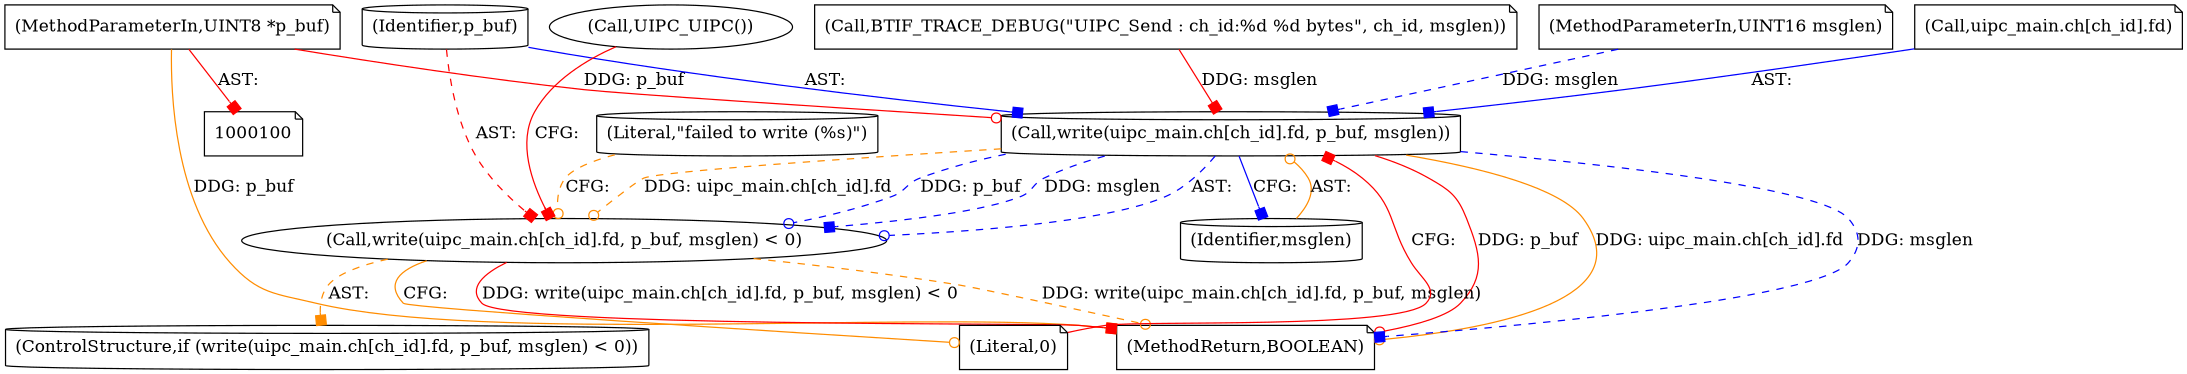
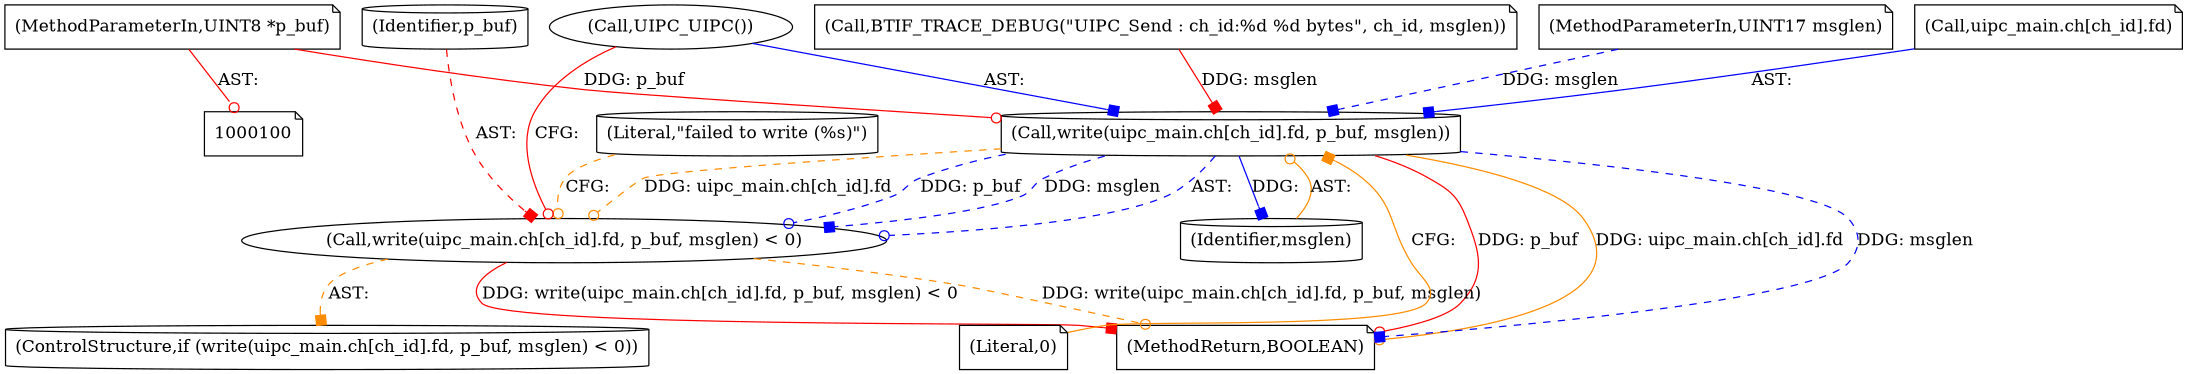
node "(MethodParameterIn,UINT16 msglen)": label "(MethodParameterIn,UINT16 msglen)" -> "(MethodParameterIn,UINT17 msglen)"
edge "(MethodParameterIn,UINT8 *p_buf)" -> "1000100": arrowhead box -> odot
edge "(Identifier,p_buf)" -> "(Call,write(uipc_main.ch[ch_id].fd, p_buf, msglen))": now "(Call,UIPC_UIPC())" -> "(Call,write(uipc_main.ch[ch_id].fd, p_buf, msglen))"
edge "(Call,UIPC_UIPC())" -> "(Call,write(uipc_main.ch[ch_id].fd, p_buf, msglen) < 0)": arrowhead box -> odot
edge "(Call,write(uipc_main.ch[ch_id].fd, p_buf, msglen))" -> "(Identifier,msglen)": label "CFG: " -> "DDG: "
edge "(Literal,0)" -> "(Call,write(uipc_main.ch[ch_id].fd, p_buf, msglen))": color red -> darkorange
edge "(MethodParameterIn,UINT8 *p_buf)" -> "(MethodReturn,BOOLEAN)": removed, label "DDG: p_buf"
edge "(Call,write(uipc_main.ch[ch_id].fd, p_buf, msglen) < 0)" -> "(Literal,0)": removed, label "CFG:"
